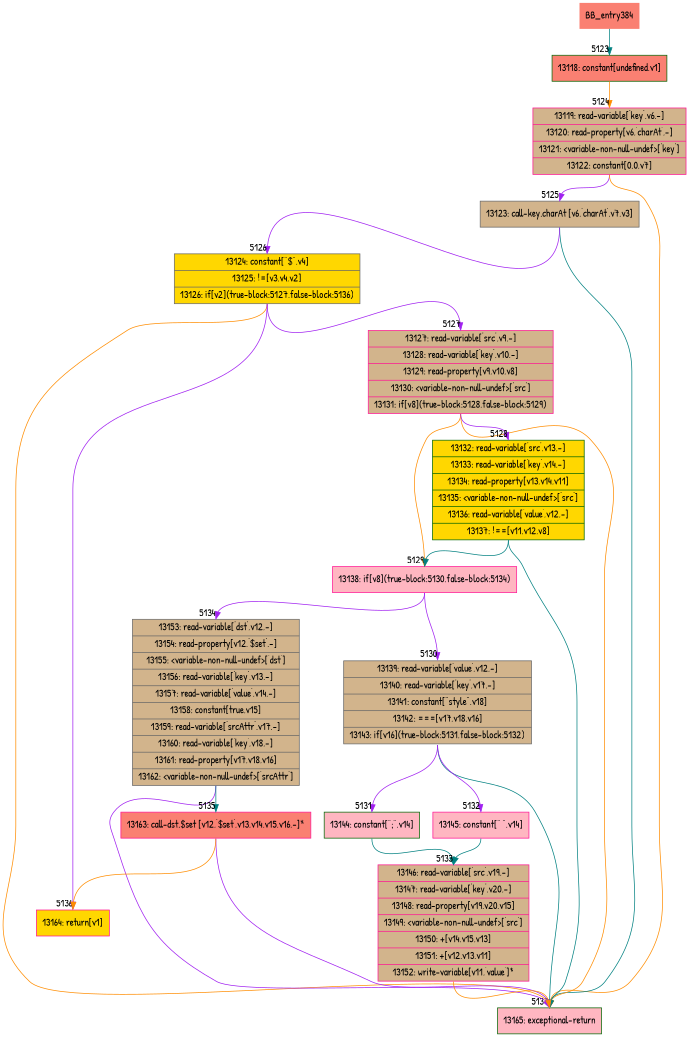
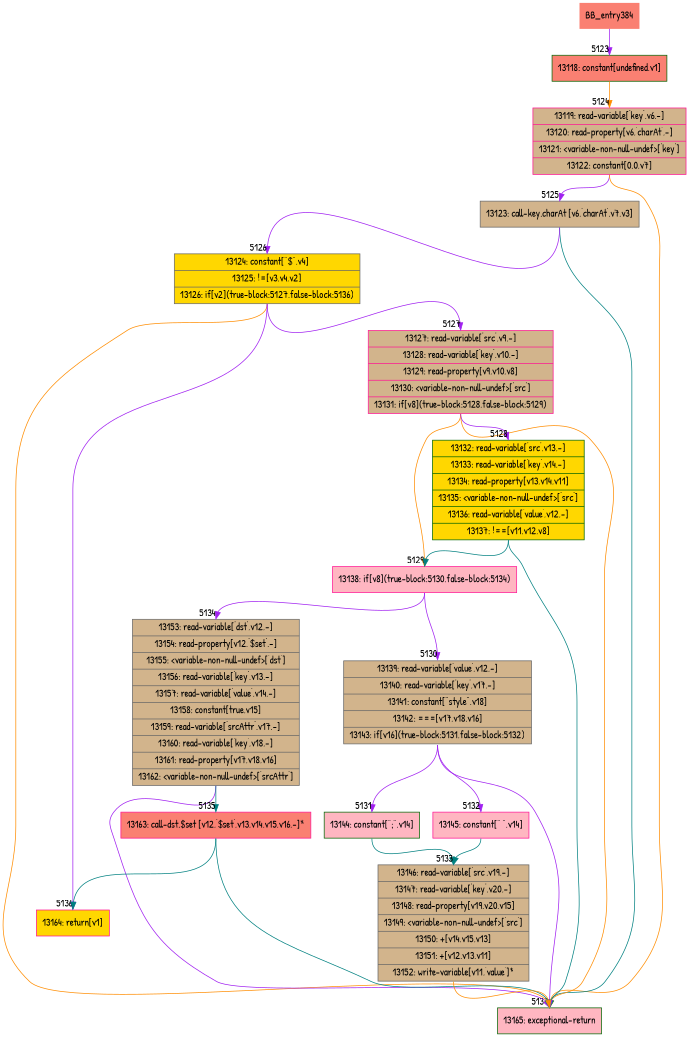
edge "BB_entry384" -> "13118: constant[undefined,v1]": color teal -> purple
edge "13139: read-variable['value',v12,-]" -> "13165: exceptional-return": color teal -> purple
edge "13163: call-dst.$set [v12,'$set',v13,v14,v15,v16,-]*" -> "13164: return[v1]": color darkorange -> teal
node "13146: read-variable['src',v19,-]": color deeppink -> gray40
edge "13163: call-dst.$set [v12,'$set',v13,v14,v15,v16,-]*" -> "13165: exceptional-return": color purple -> teal
